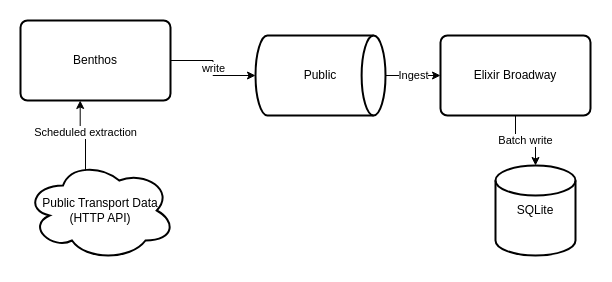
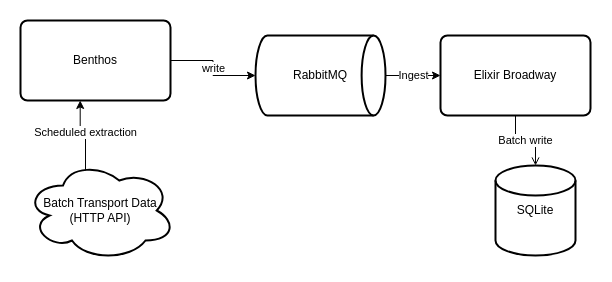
node "Public": label "Public" -> "RabbitMQ"
edge "Elixir Broadway" -> "SQLite": arrowhead classic -> open
node "Public Transport Data (HTTP API)": label "Public Transport Data (HTTP API)" -> "Batch Transport Data (HTTP API)"
